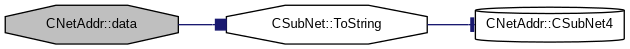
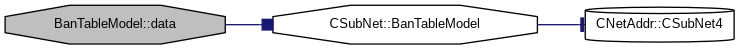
node "CNetAddr::data": label "CNetAddr::data" -> "BanTableModel::data"
node "CSubNet::ToString": label "CSubNet::ToString" -> "CSubNet::BanTableModel"
